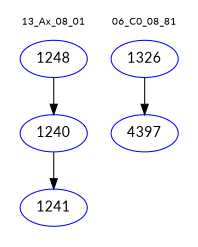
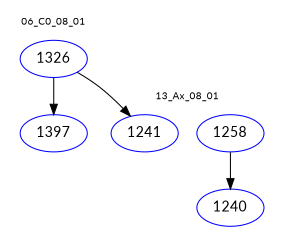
cluster "06_C0_08_81": label "06_C0_08_81" -> "06_C0_08_01"
node "1248": label "1248" -> "1258"
node "4397": label "4397" -> "1397"
edge "1240" -> "1241": now "1326" -> "1241"
